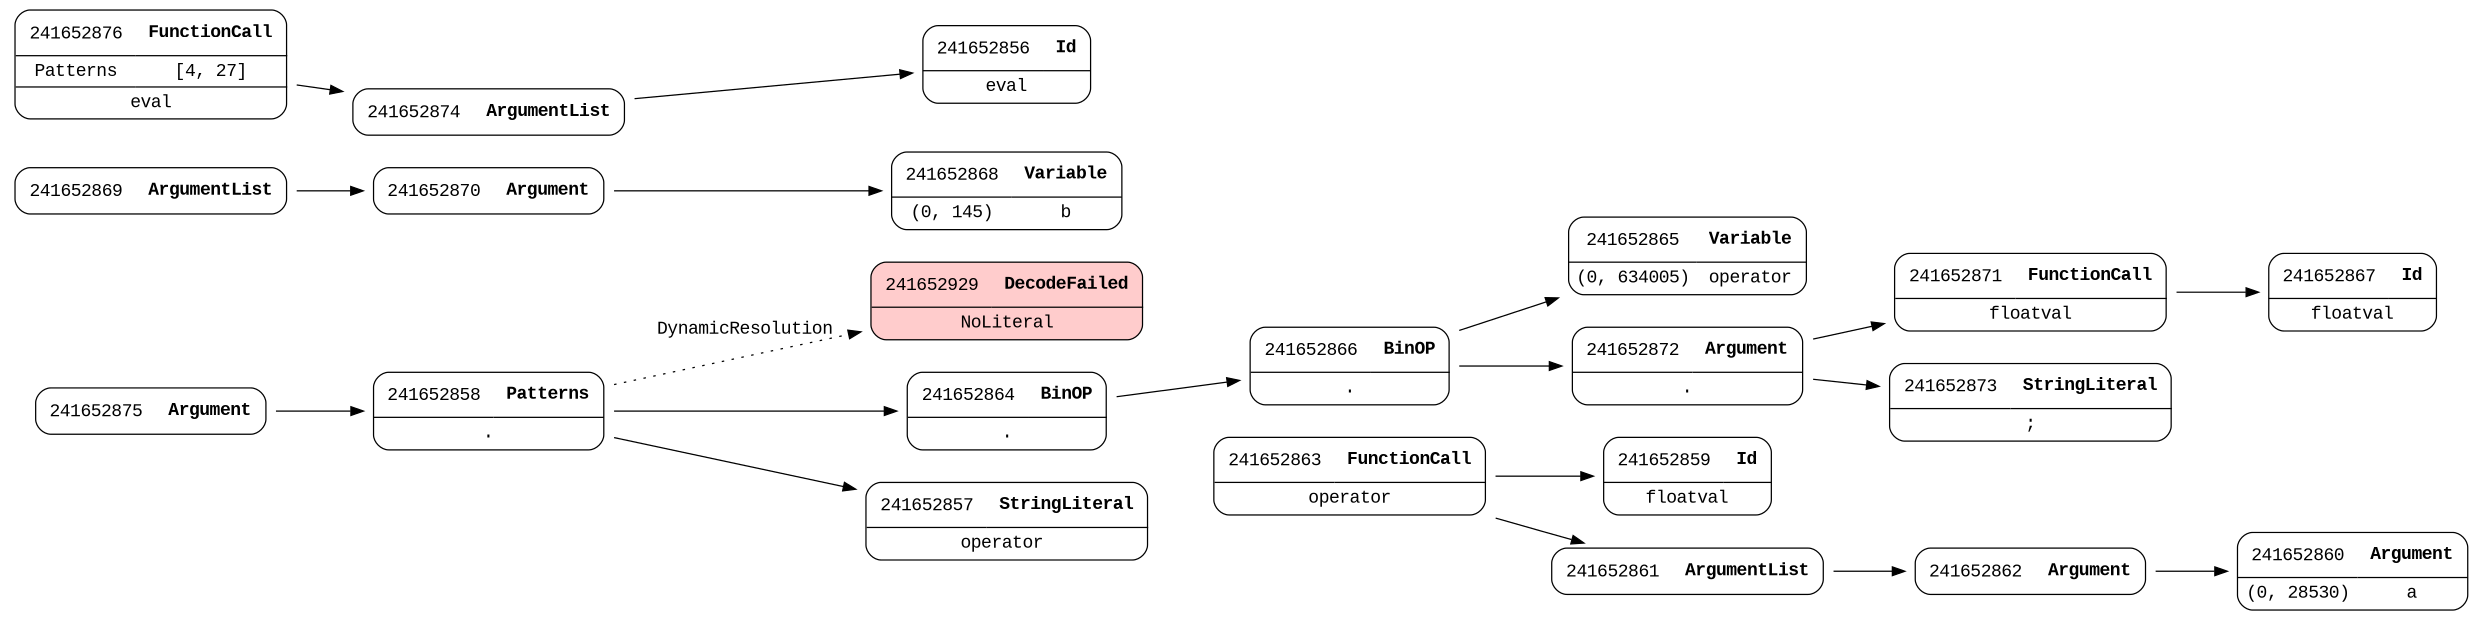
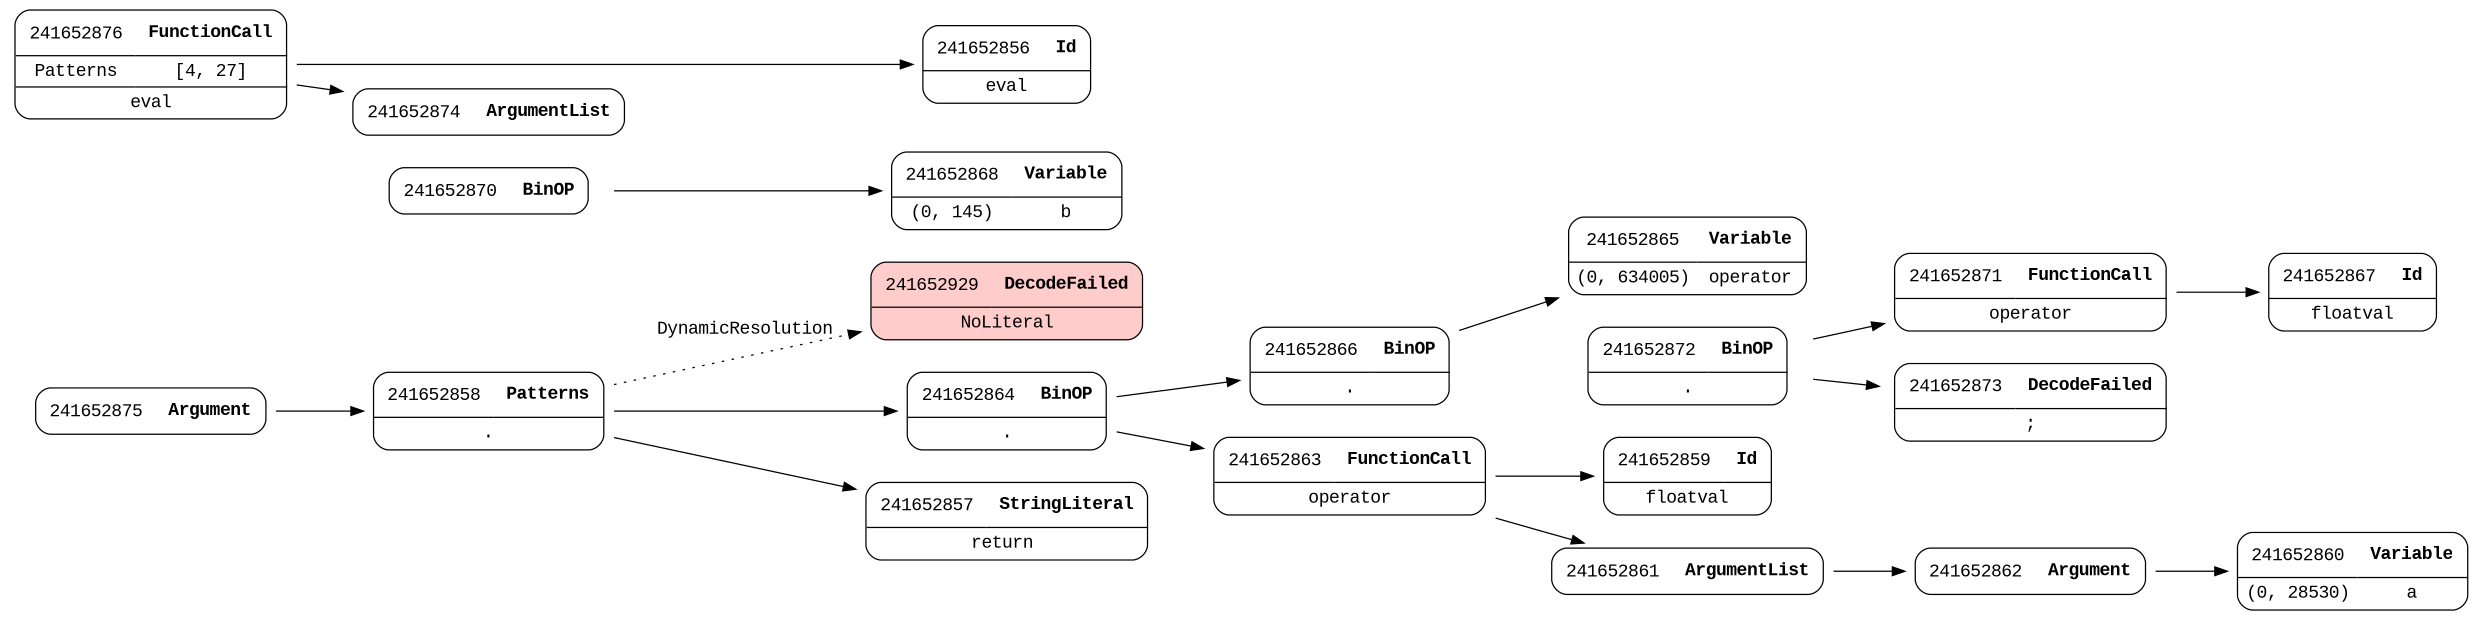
edge "241652874" -> "241652856": now "241652876" -> "241652856"
node "241652870": text "Argument" -> "BinOP"
node "241652869": removed
node "241652871": text "floatval" -> "operator"
node "241652872": text "Argument" -> "BinOP"
edge "241652866" -> "241652872": removed
node "241652873": text "StringLiteral" -> "DecodeFailed"
edge "241652864" -> "241652863": added
node "241652857": text "operator" -> "return"
node "241652860": text "Argument" -> "Variable"
